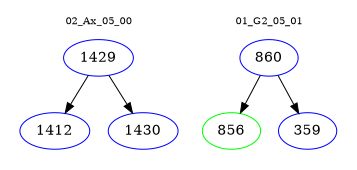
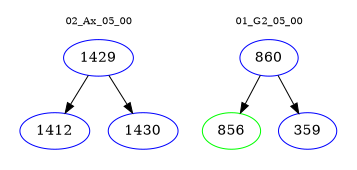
cluster "01_G2_05_01": label "01_G2_05_01" -> "01_G2_05_00"
